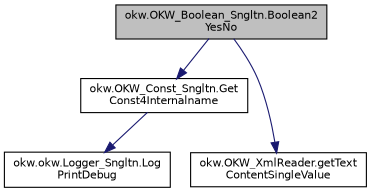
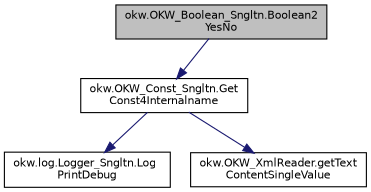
edge "okw.OKW_Boolean_Sngltn.Boolean2 YesNo" -> "okw.OKW_XmlReader.getText ContentSingleValue": now "okw.OKW_Const_Sngltn.Get Const4Internalname" -> "okw.OKW_XmlReader.getText ContentSingleValue"
node "okw.okw.Logger_Sngltn.Log PrintDebug": label "okw.okw.Logger_Sngltn.Log PrintDebug" -> "okw.log.Logger_Sngltn.Log PrintDebug"
